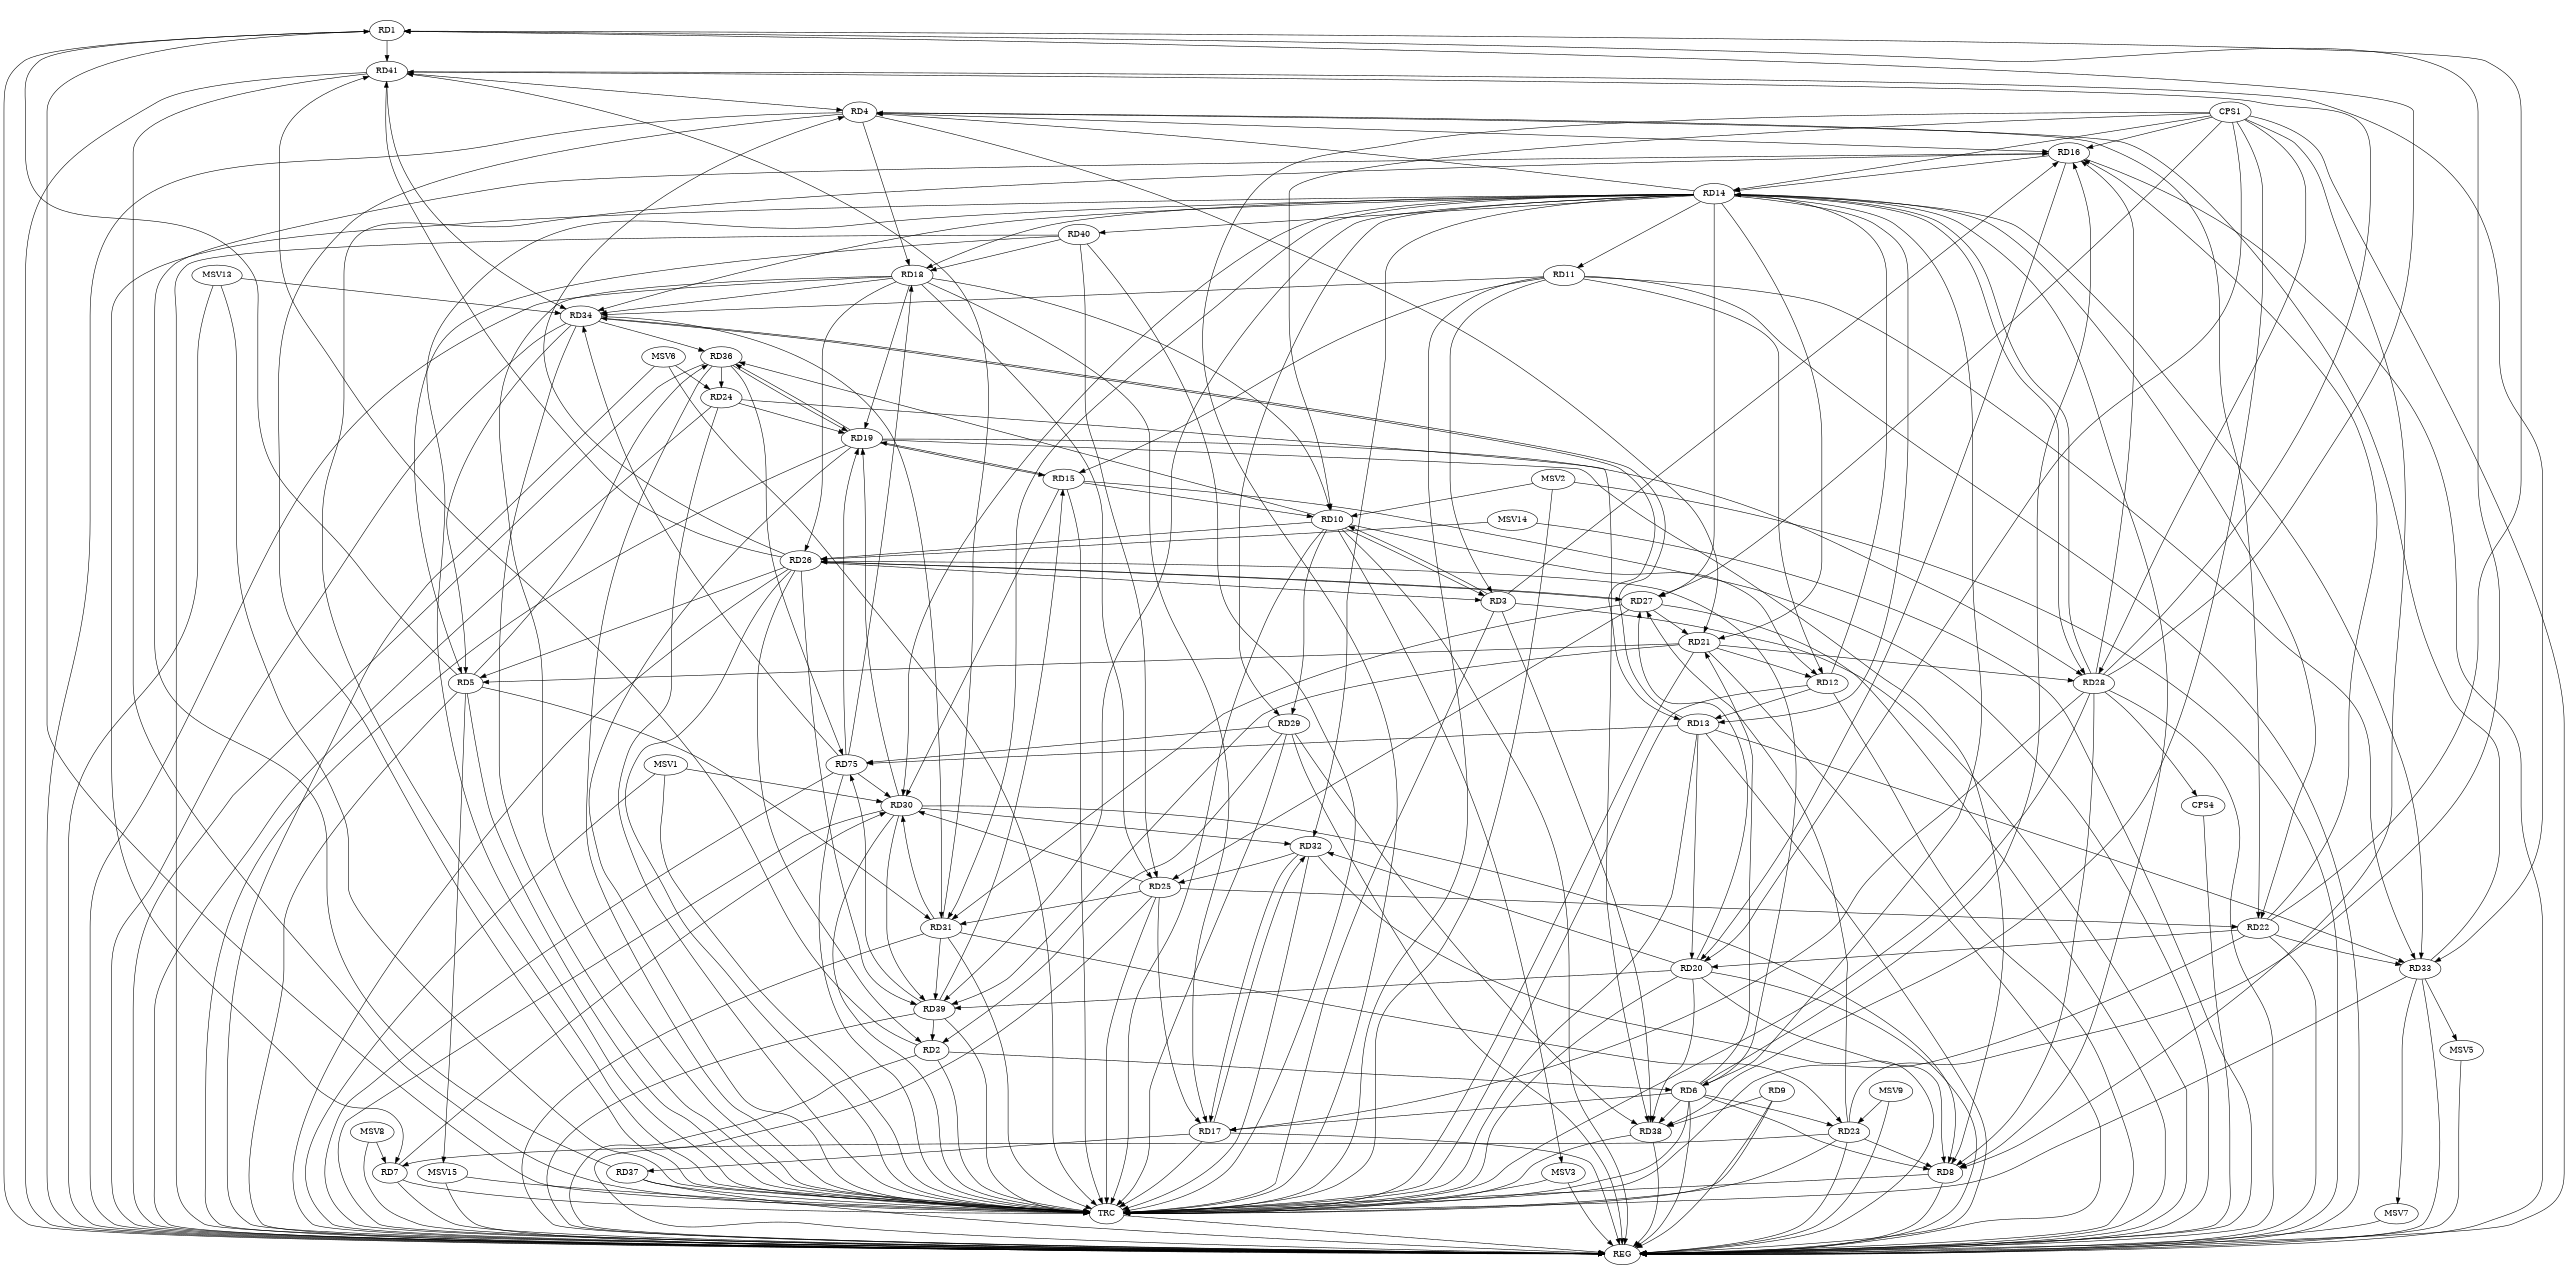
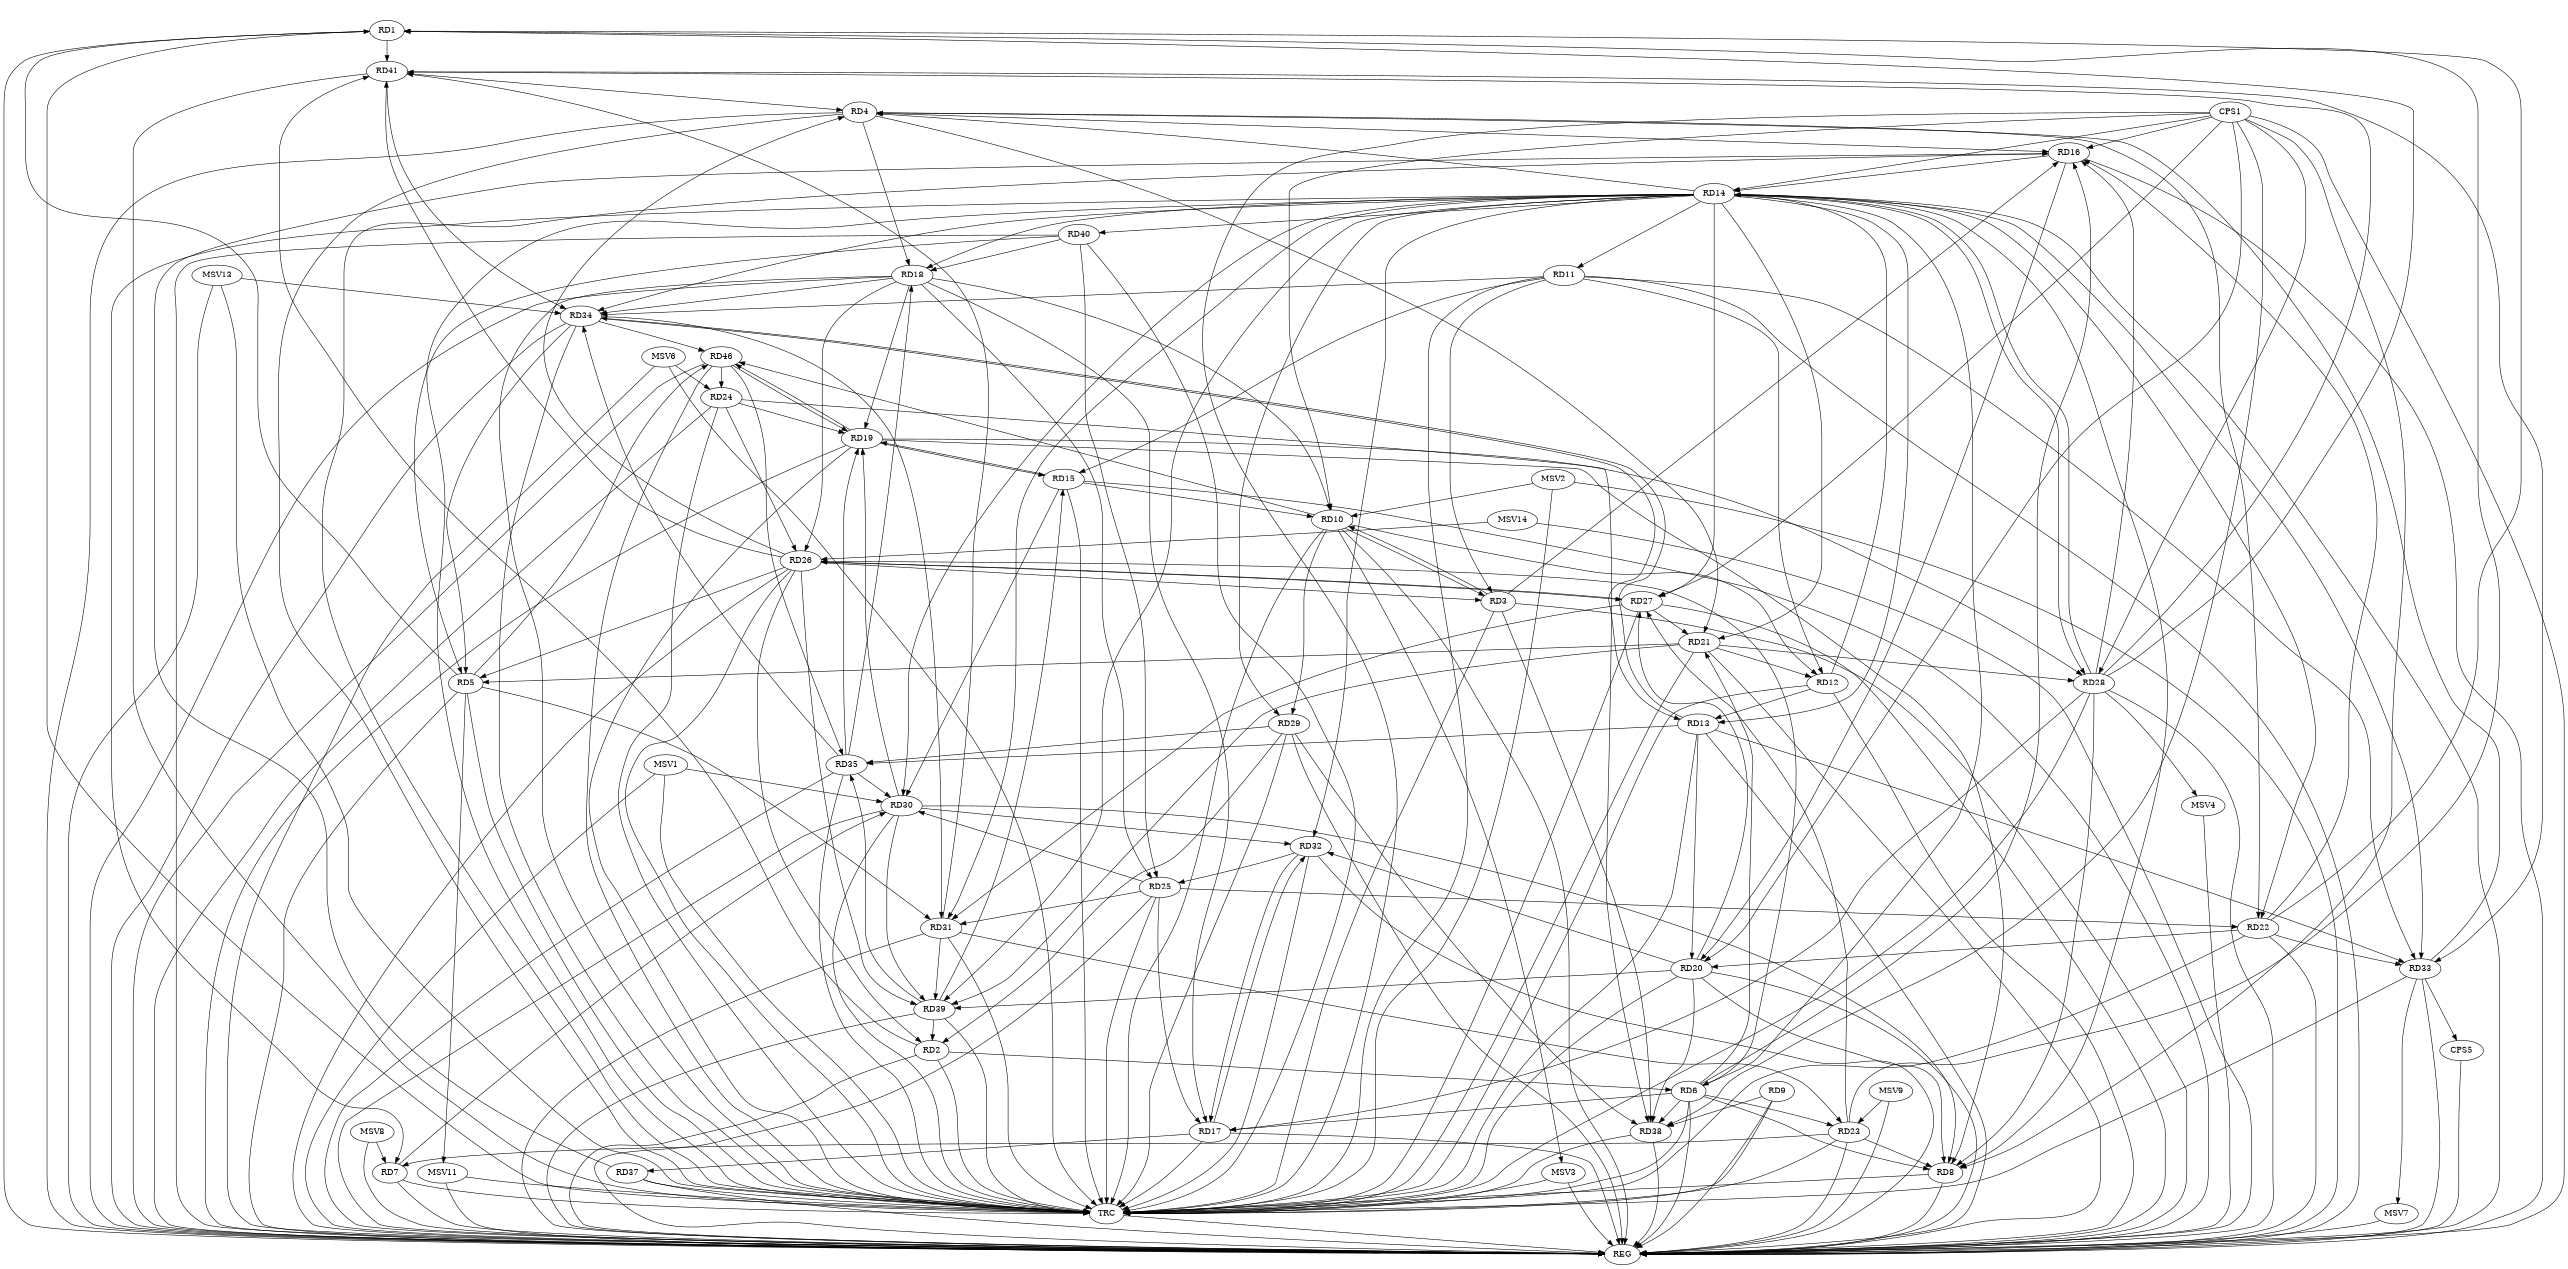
node "RD36": label "RD36" -> "RD46"
edge "RD10" -> "RD26": now "RD24" -> "RD26"
edge "RD27" -> "RD25": now "RD27" -> "TRC"
node "RD75": label "RD75" -> "RD35"
node "CPS4": label "CPS4" -> "MSV4"
edge "RD31" -> "RD30": removed
node "MSV5": label "MSV5" -> "CPS5"
edge "RD41" -> "REG": now "RD14" -> "REG"
node "MSV15": label "MSV15" -> "MSV11"
